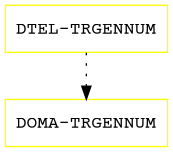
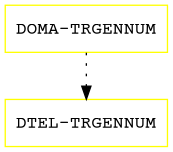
edge "DTEL-TRGENNUM" -> "DOMA-TRGENNUM": reversed
